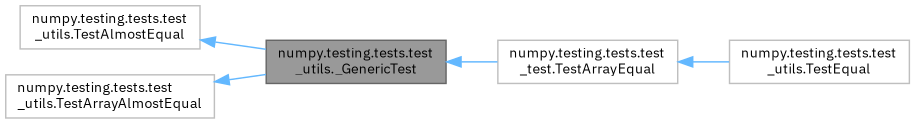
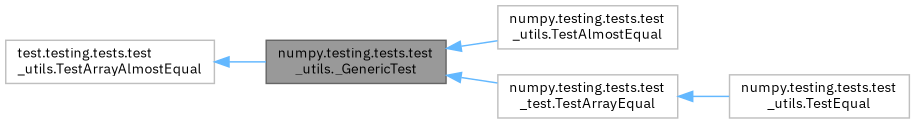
edge "numpy.testing.tests.test _utils._GenericTest" -> "numpy.testing.tests.test _utils.TestAlmostEqual": reversed
node "numpy.testing.tests.test _utils.TestArrayAlmostEqual": label "numpy.testing.tests.test _utils.TestArrayAlmostEqual" -> "test.testing.tests.test _utils.TestArrayAlmostEqual"
